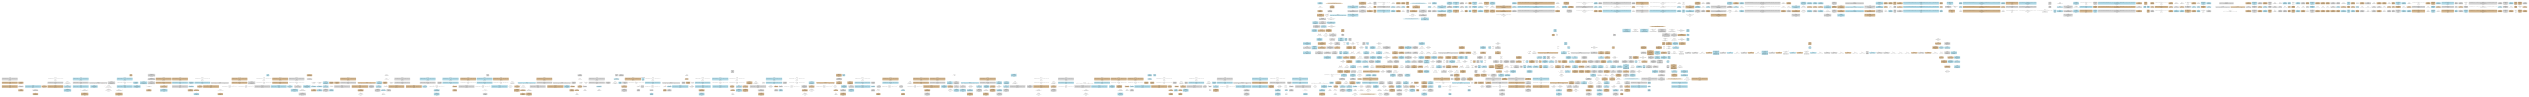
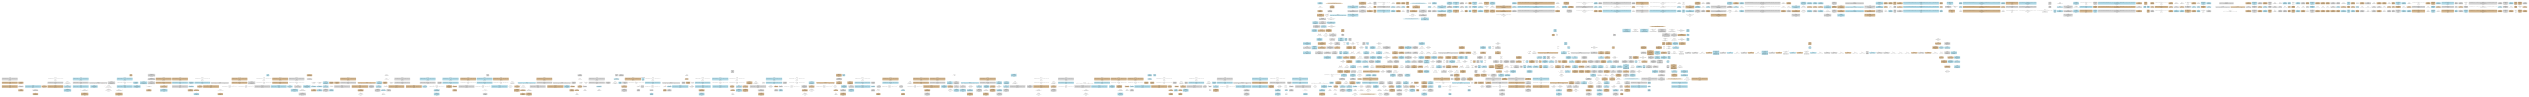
node "CE0x4b7faf0": added
